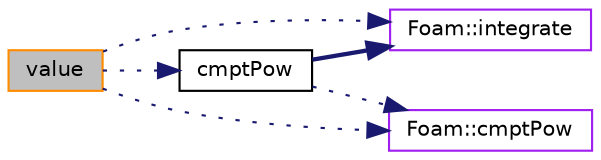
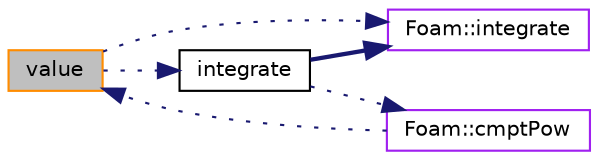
node "cmptPow": label "cmptPow" -> "integrate"
edge "value" -> "Foam::cmptPow": reversed
